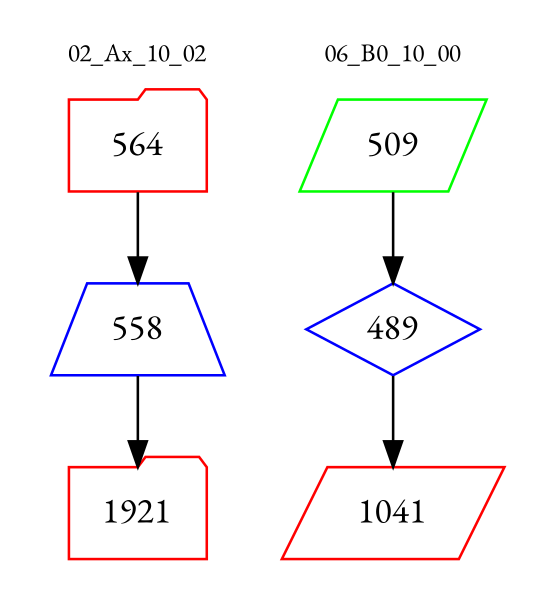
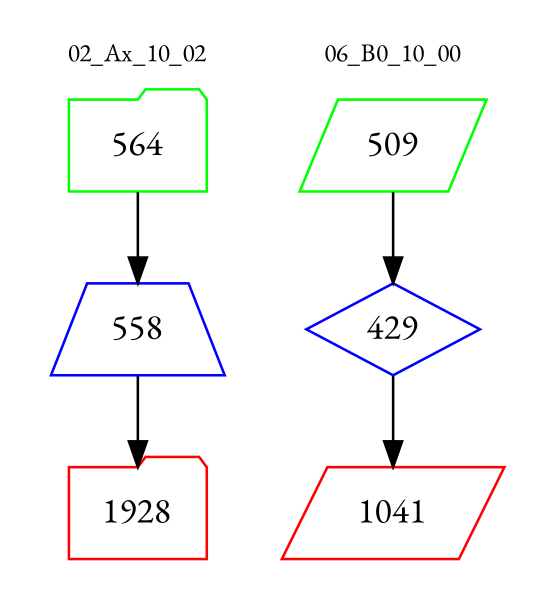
node "564": color red -> green
node "489": label "489" -> "429"
node "1921": label "1921" -> "1928"
